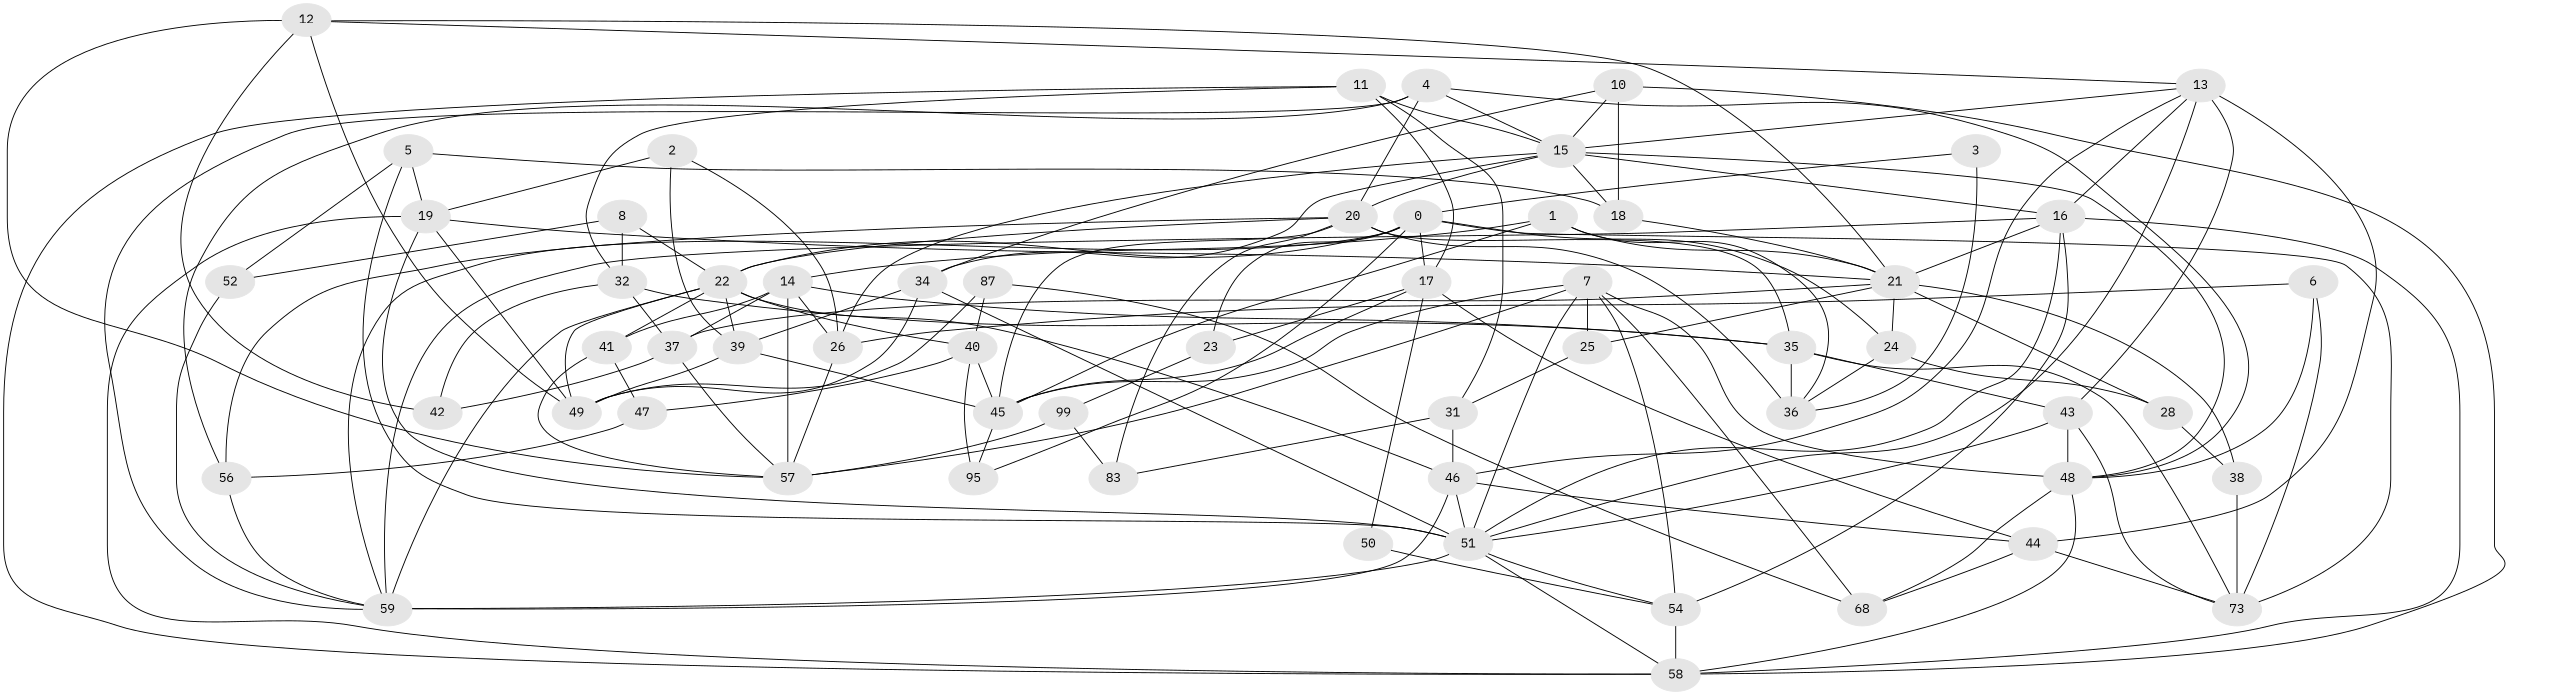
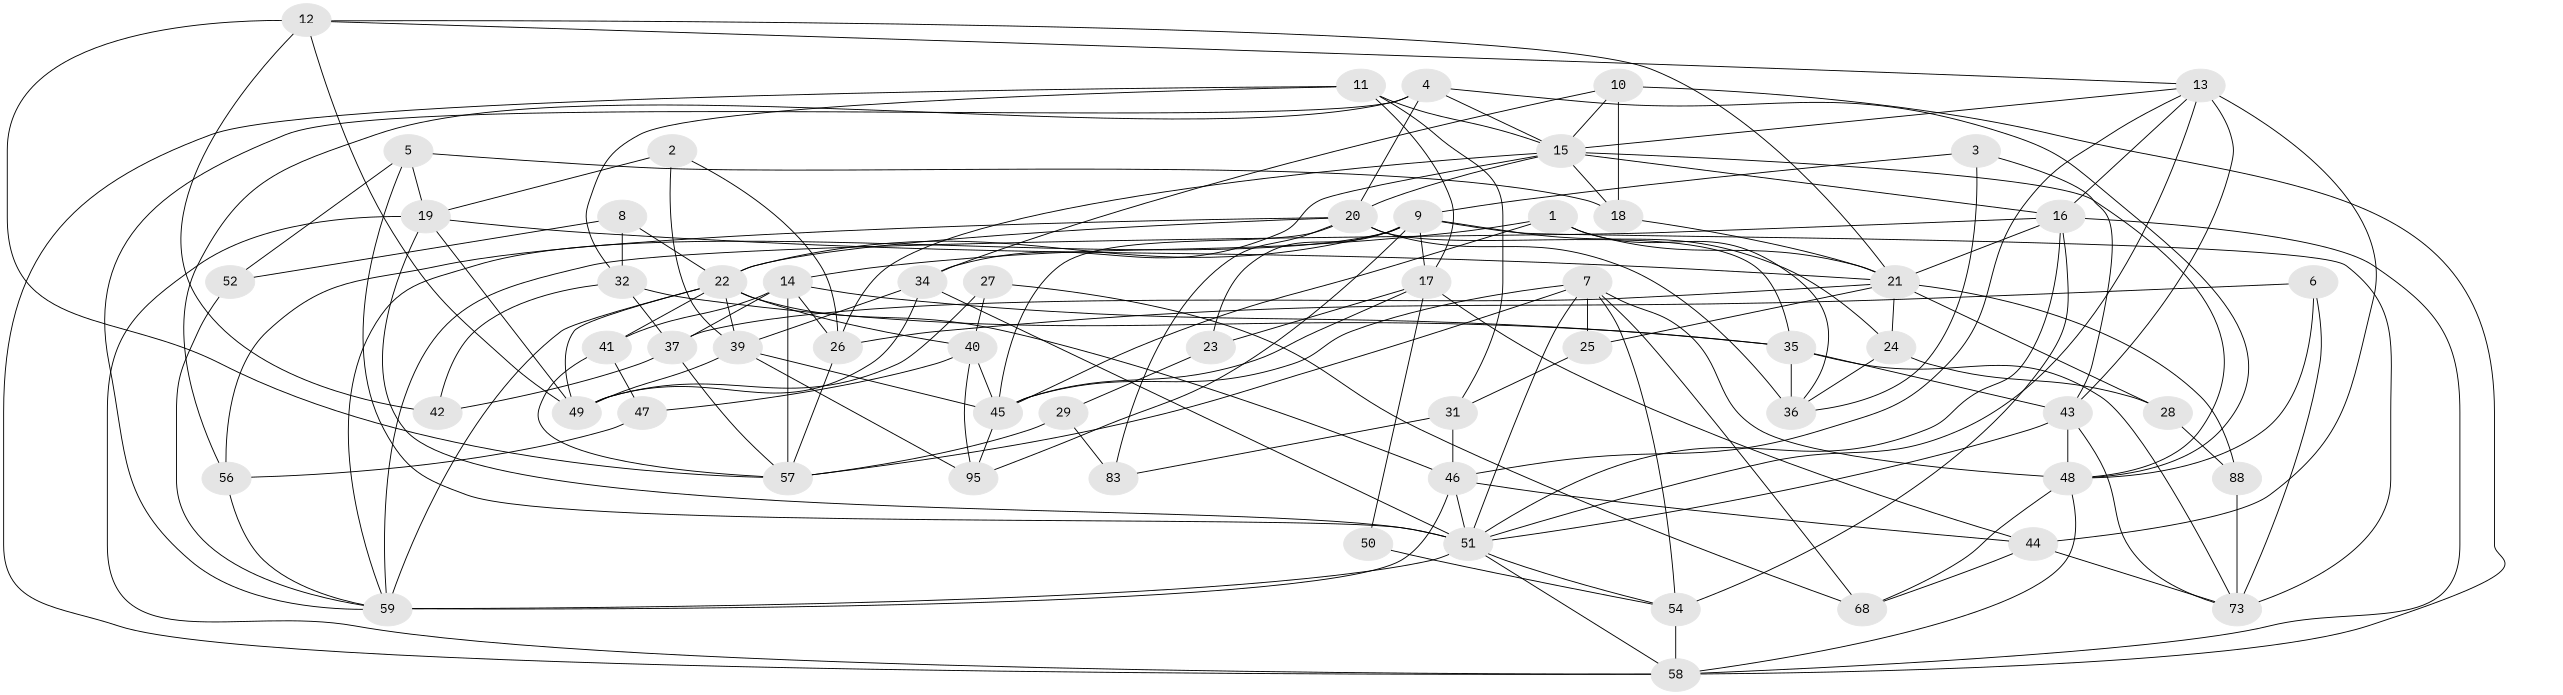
node "0": label "0" -> "9"
edge "3" -- "43": added
node "87": label "87" -> "27"
edge "39" -- "95": added
node "99": label "99" -> "29"
node "38": label "38" -> "88"
